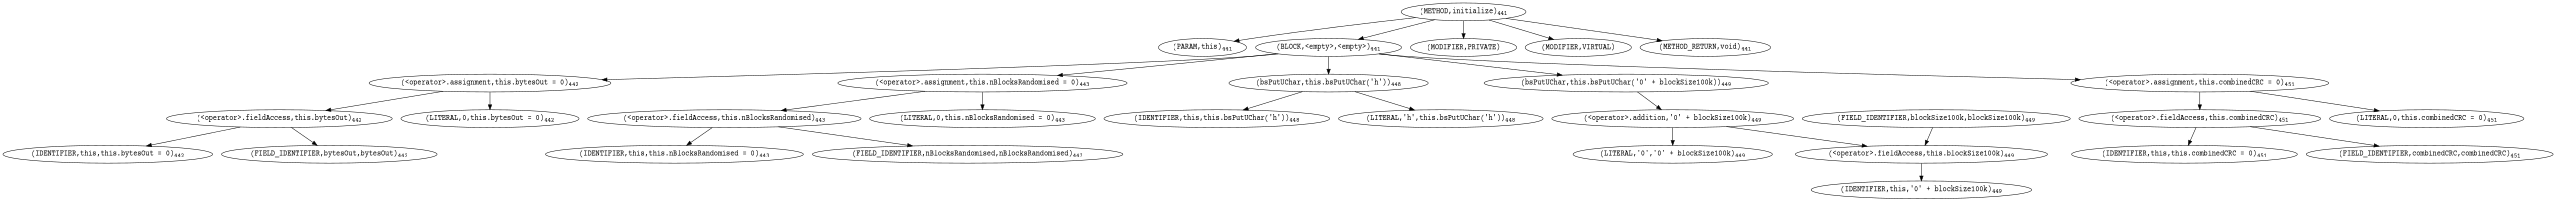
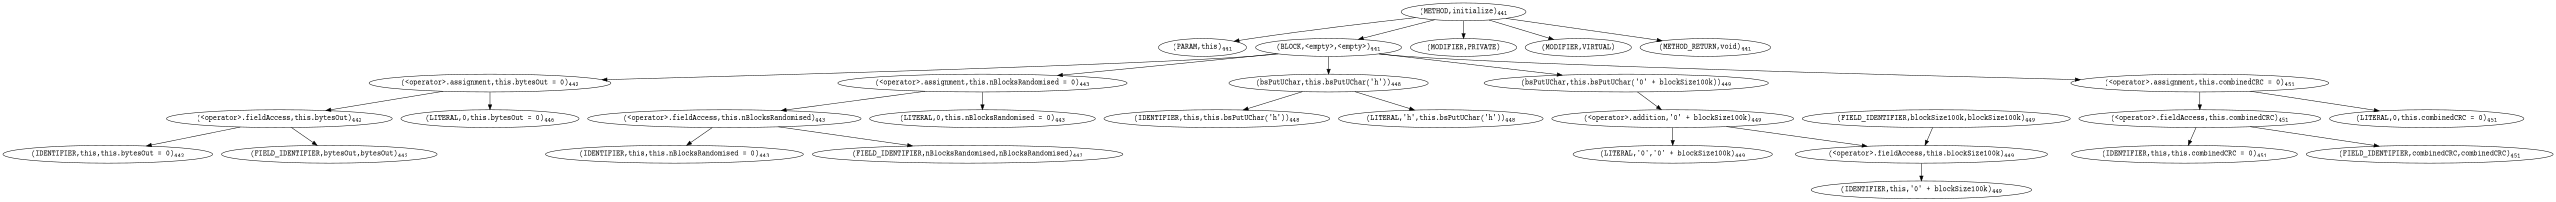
node "(LITERAL,0,this.bytesOut = 0)": text "442" -> "446"
